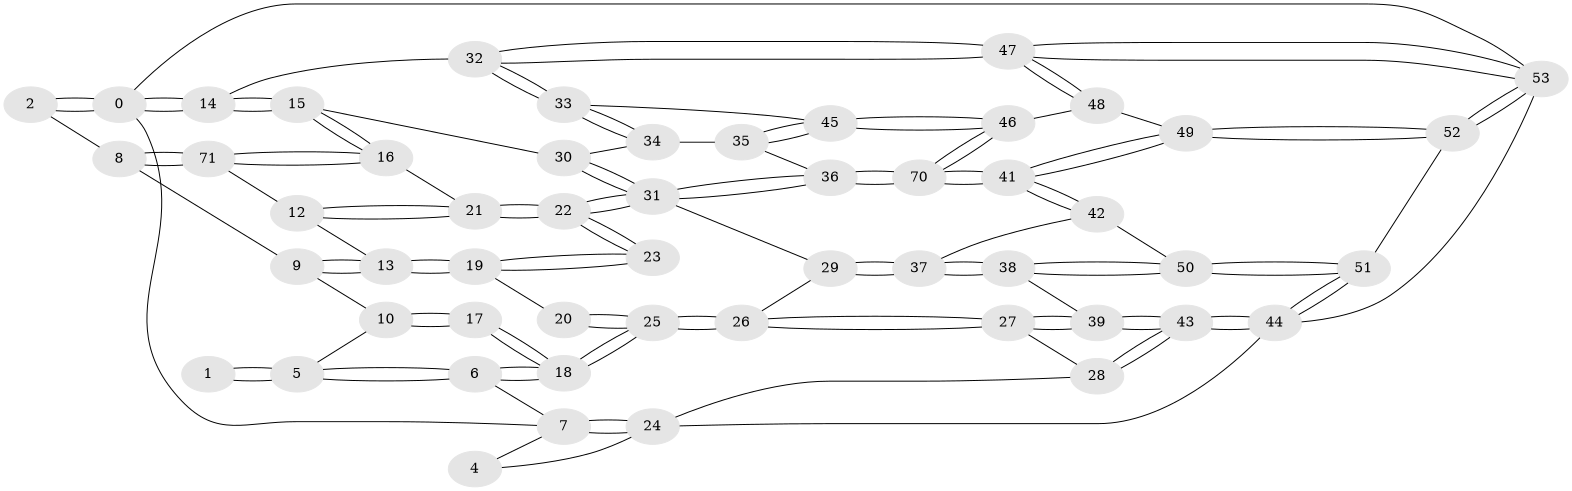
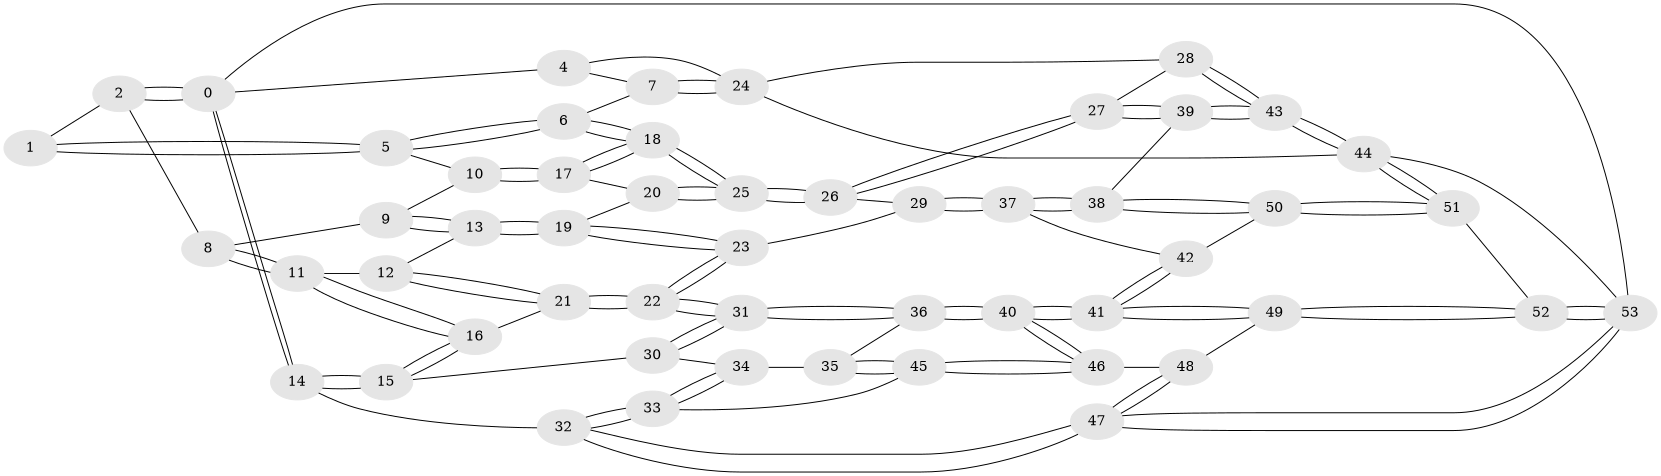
edge "2" -- "1": added
node "71": label "71" -> "11"
node "70": label "70" -> "40"
edge "17" -- "20": added
edge "31" -- "29": now "23" -- "29"
edge "0" -- "7": now "0" -- "4"
